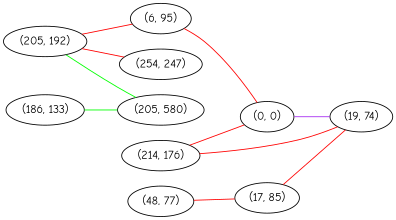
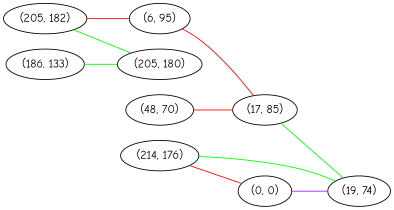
node "(205, 192)": label "(205, 192)" -> "(205, 182)"
edge "(6, 95)" -- "(0, 0)": now "(6, 95)" -- "(17, 85)"
node "(254, 247)": removed
node "(205, 580)": label "(205, 580)" -> "(205, 180)"
edge "(19, 74)" -- "(214, 176)": color red -> green
edge "(19, 74)" -- "(17, 85)": color red -> green
node "(48, 77)": label "(48, 77)" -> "(48, 70)"
